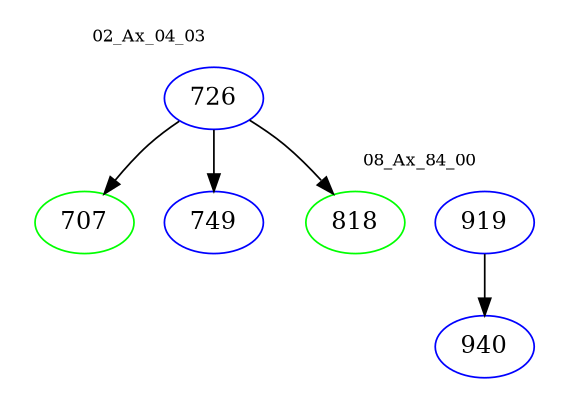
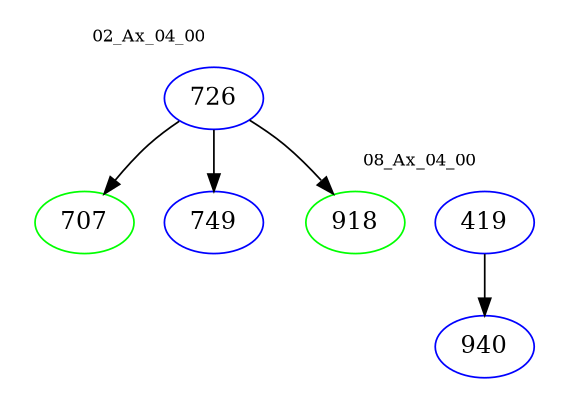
cluster "02_Ax_04_03": label "02_Ax_04_03" -> "02_Ax_04_00"
cluster "08_Ax_84_00": label "08_Ax_84_00" -> "08_Ax_04_00"
node "818": label "818" -> "918"
node "919": label "919" -> "419"
